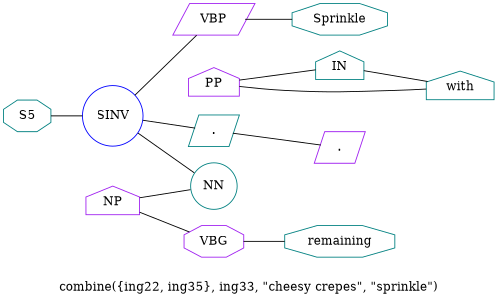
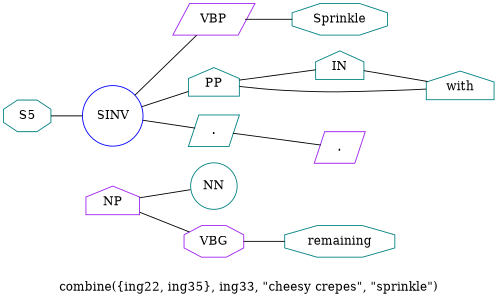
node "PP": color purple -> teal
edge "SINV" -- "NN": now "SINV" -- "PP"
